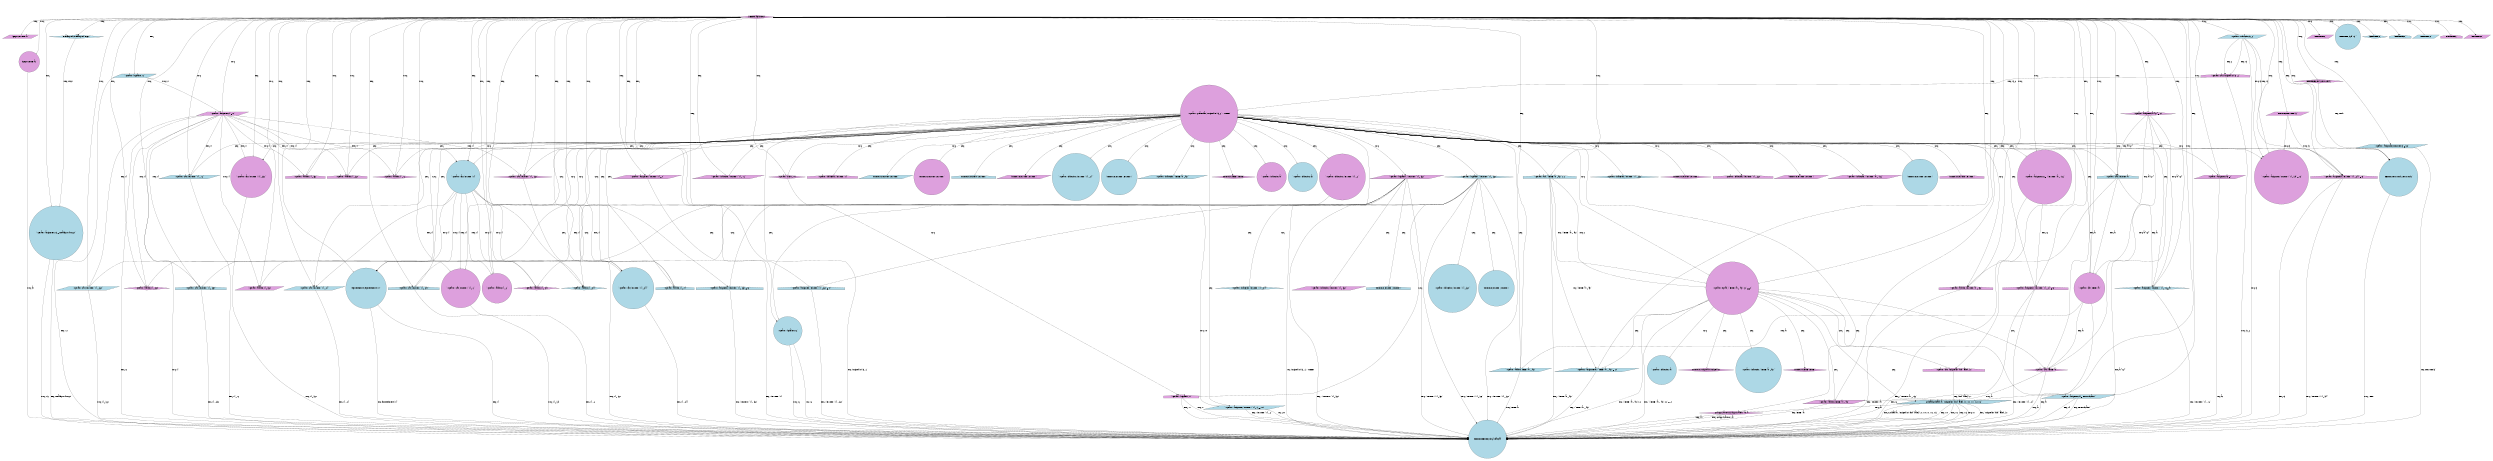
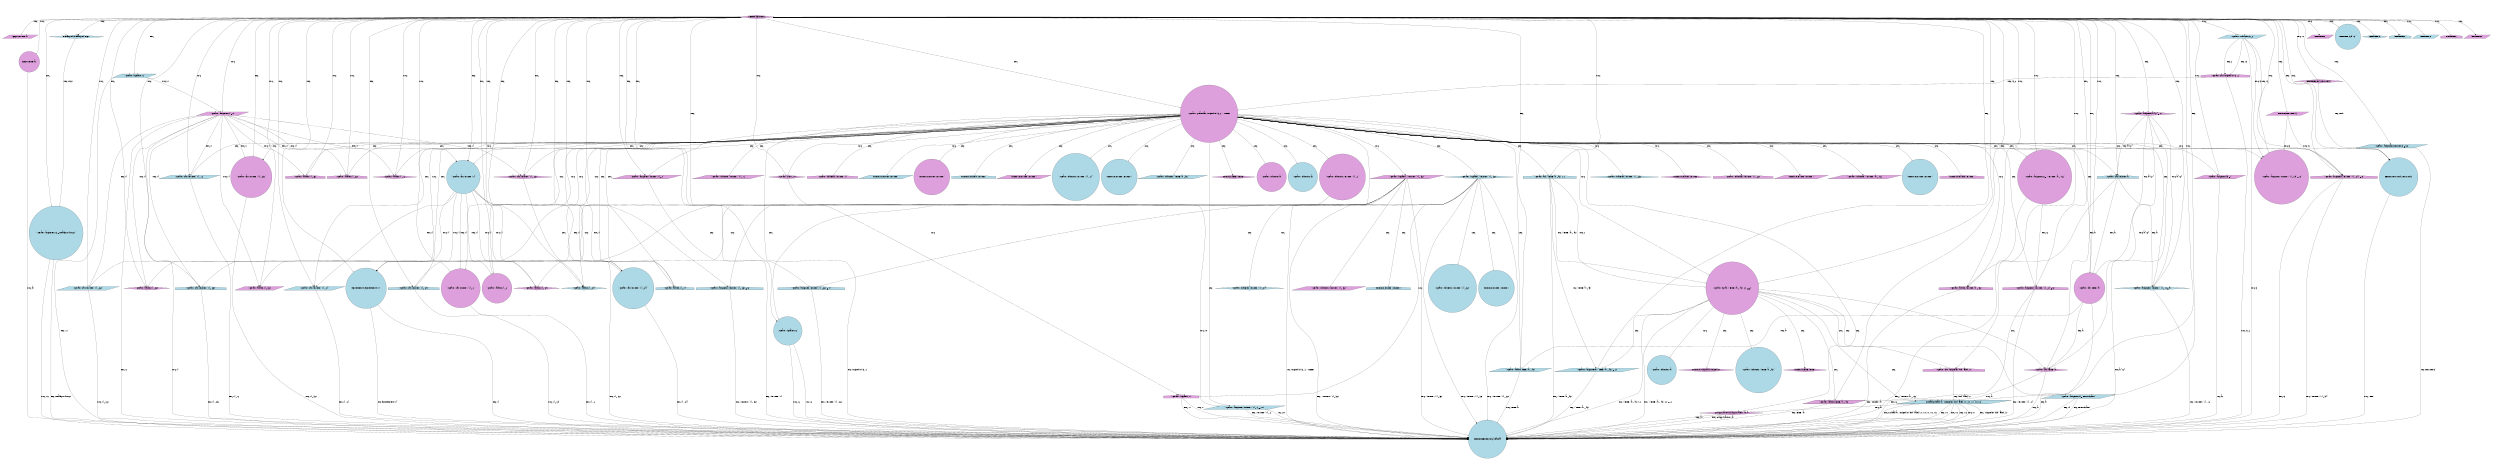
edge "(METHOD,tftp_connect)" -> "(IDENTIFIER,result,return result;)": label "DDG: " -> "DDG: !v2"
edge "(METHOD,tftp_connect)" -> "(<operator>.indirection,*(_QWORD *)(v4 + 16))": now "(METHOD,tftp_connect)" -> "(<operator>.greaterThan,(unsigned int)(v5 - 8) > 0xFFB0)"
